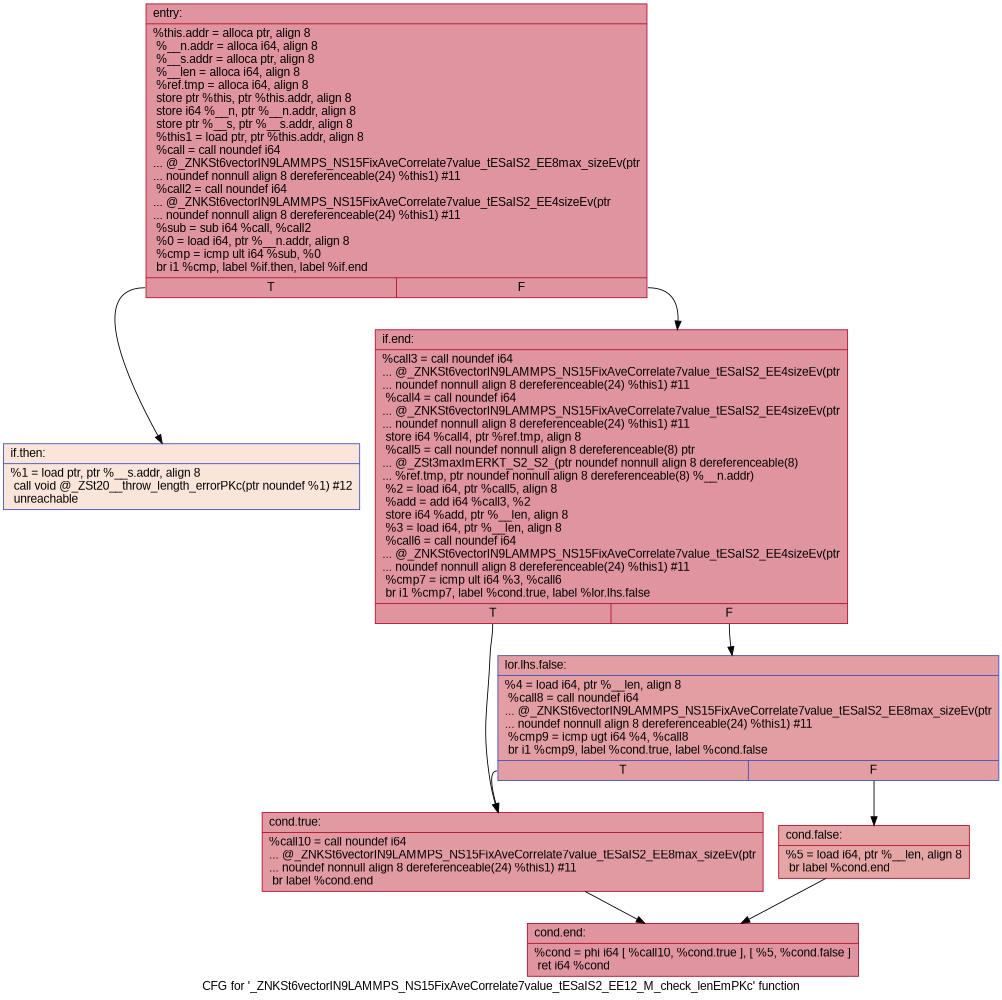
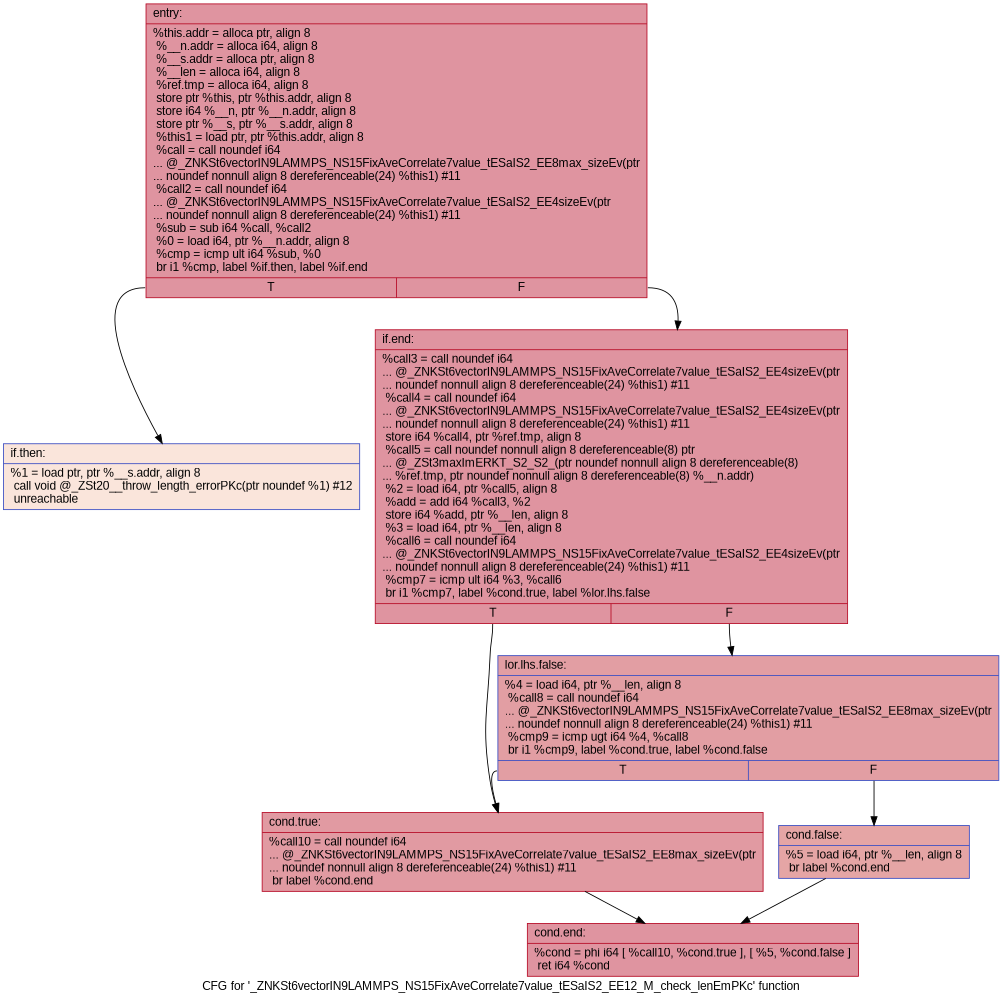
node "cond.false:": color #b70d28ff -> #3d50c3ff
